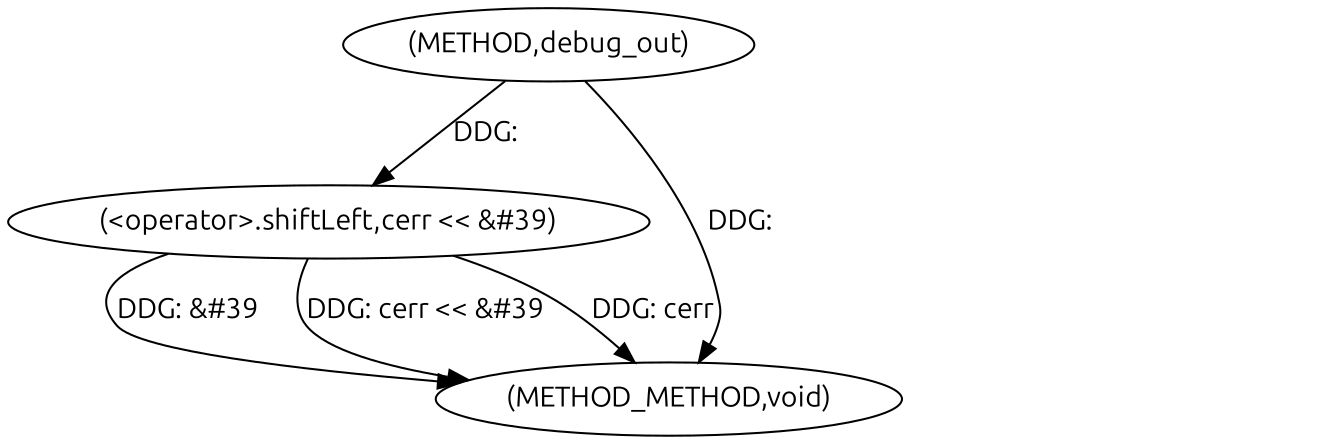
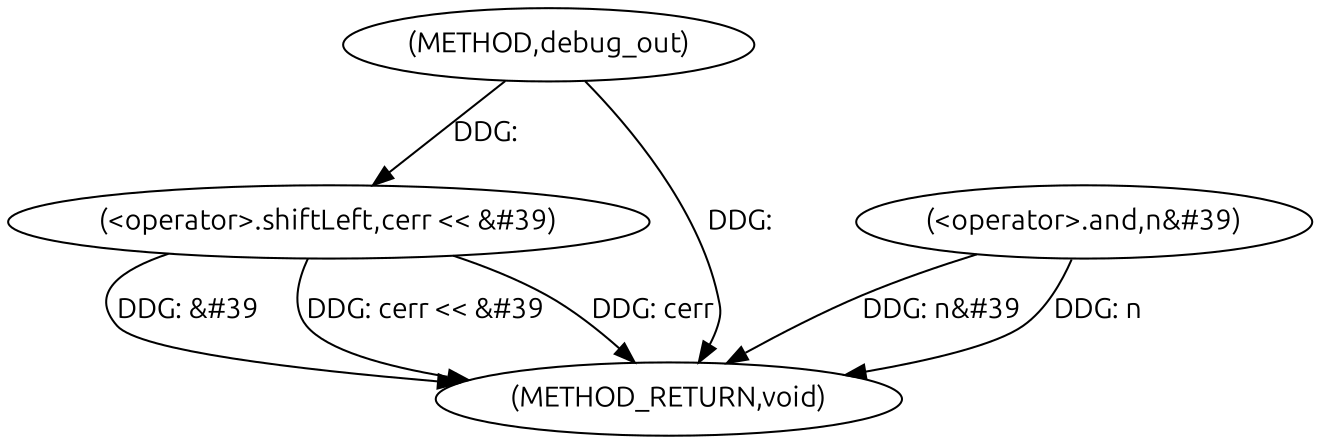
node "(<operator>.and,n&#39)": added
node "(METHOD_METHOD,void)": label "(METHOD_METHOD,void)" -> "(METHOD_RETURN,void)"
